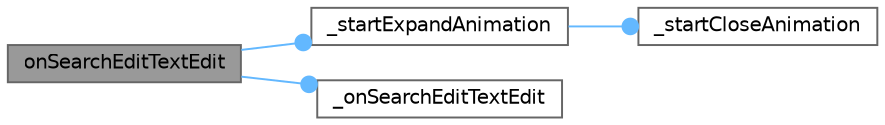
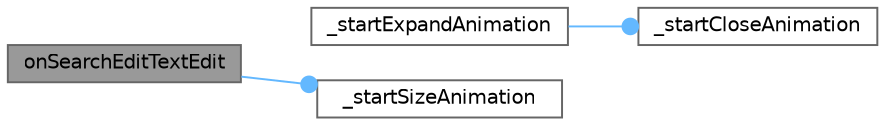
edge "onSearchEditTextEdit" -> "_startExpandAnimation": removed
node "_onSearchEditTextEdit": label "_onSearchEditTextEdit" -> "_startSizeAnimation"
